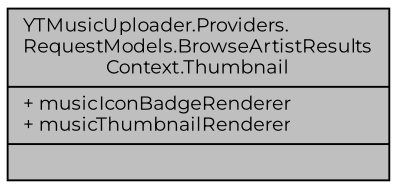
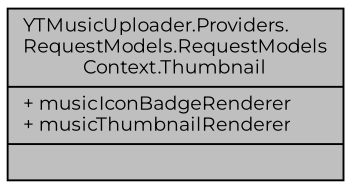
node "YTMusicUploader.Providers.": text "RequestModels.BrowseArtistResults" -> "RequestModels.RequestModels"
